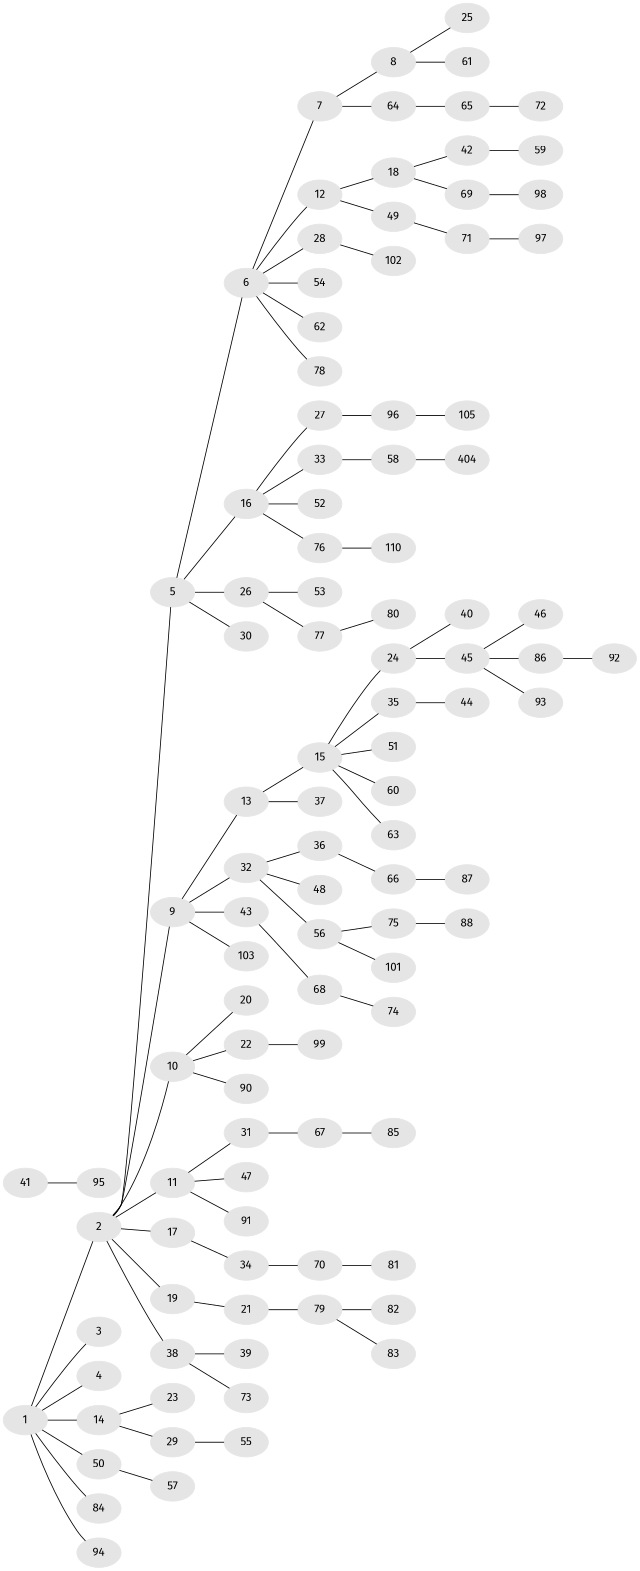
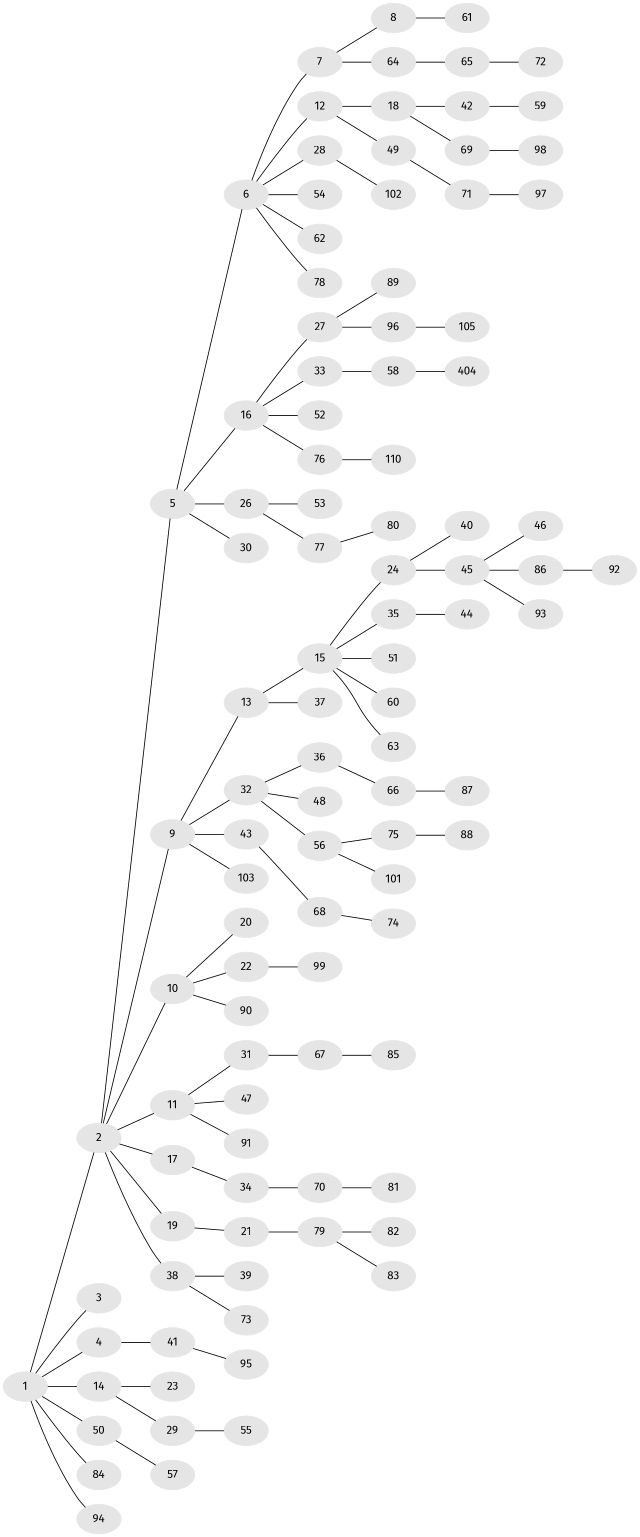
node "25": removed
node "89": added
edge "4" -- "41": added
